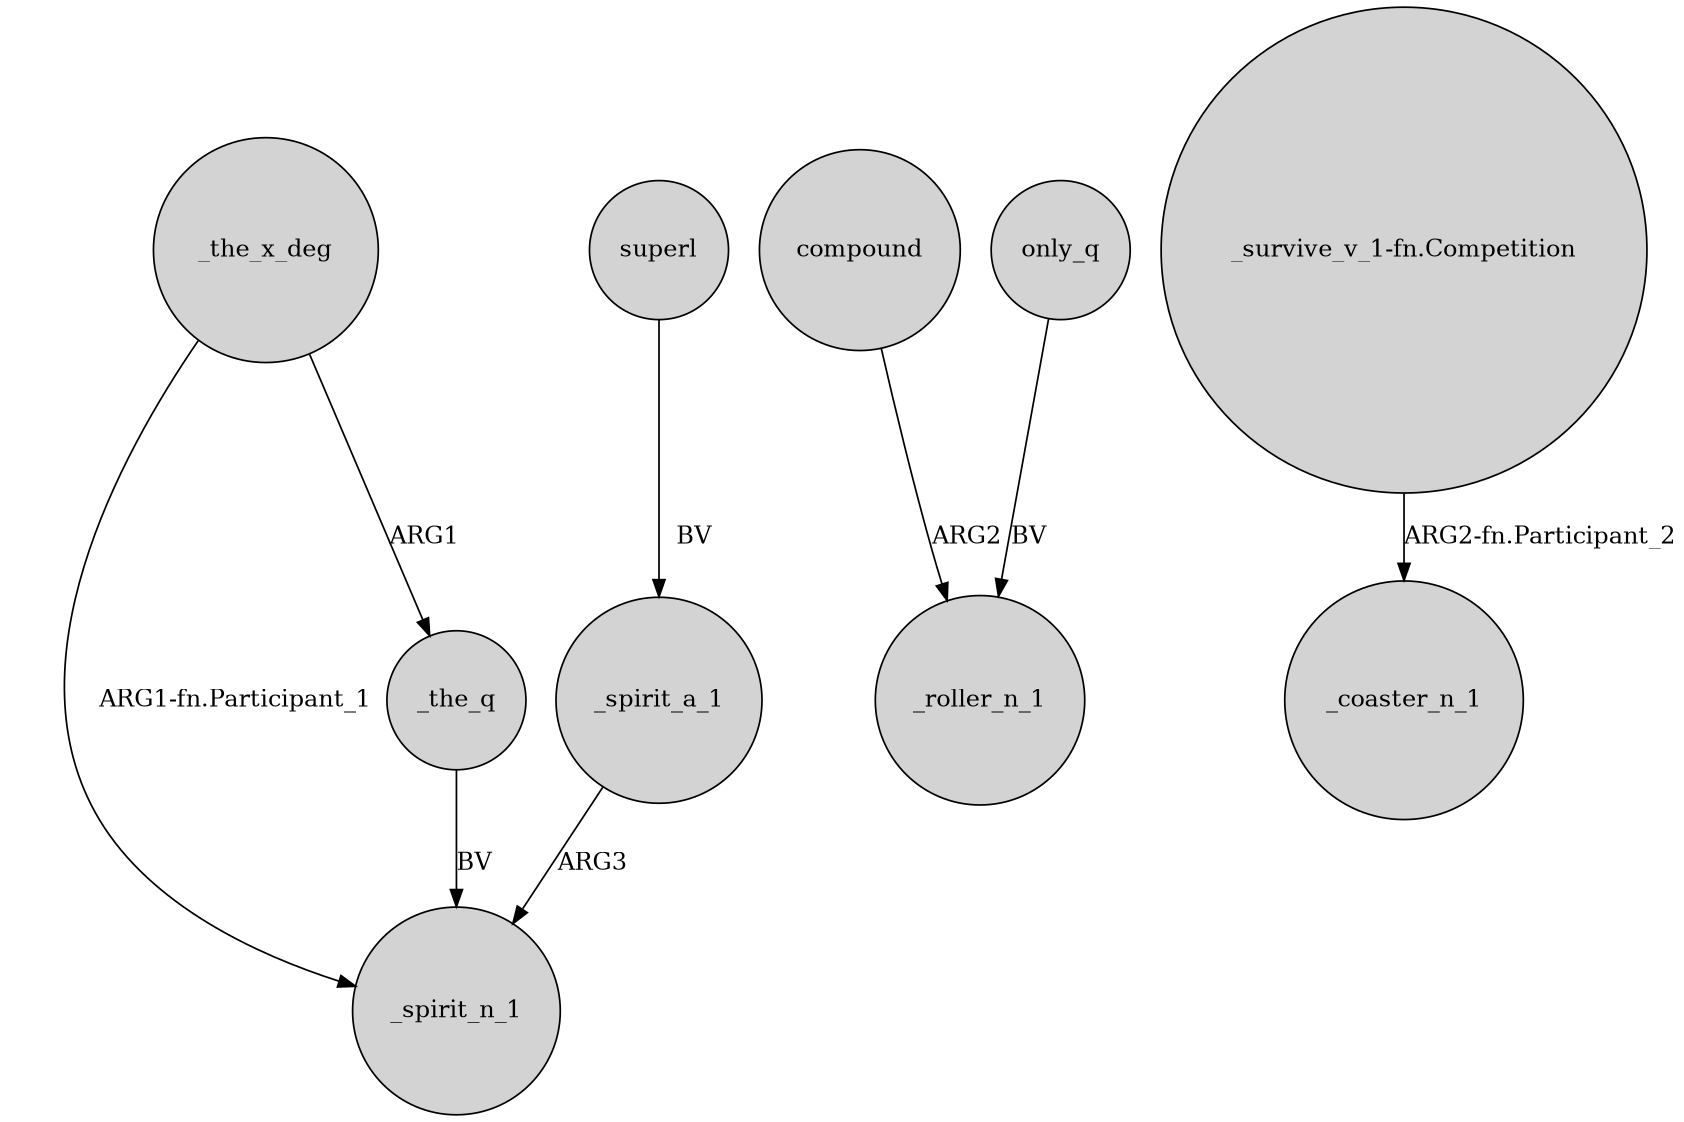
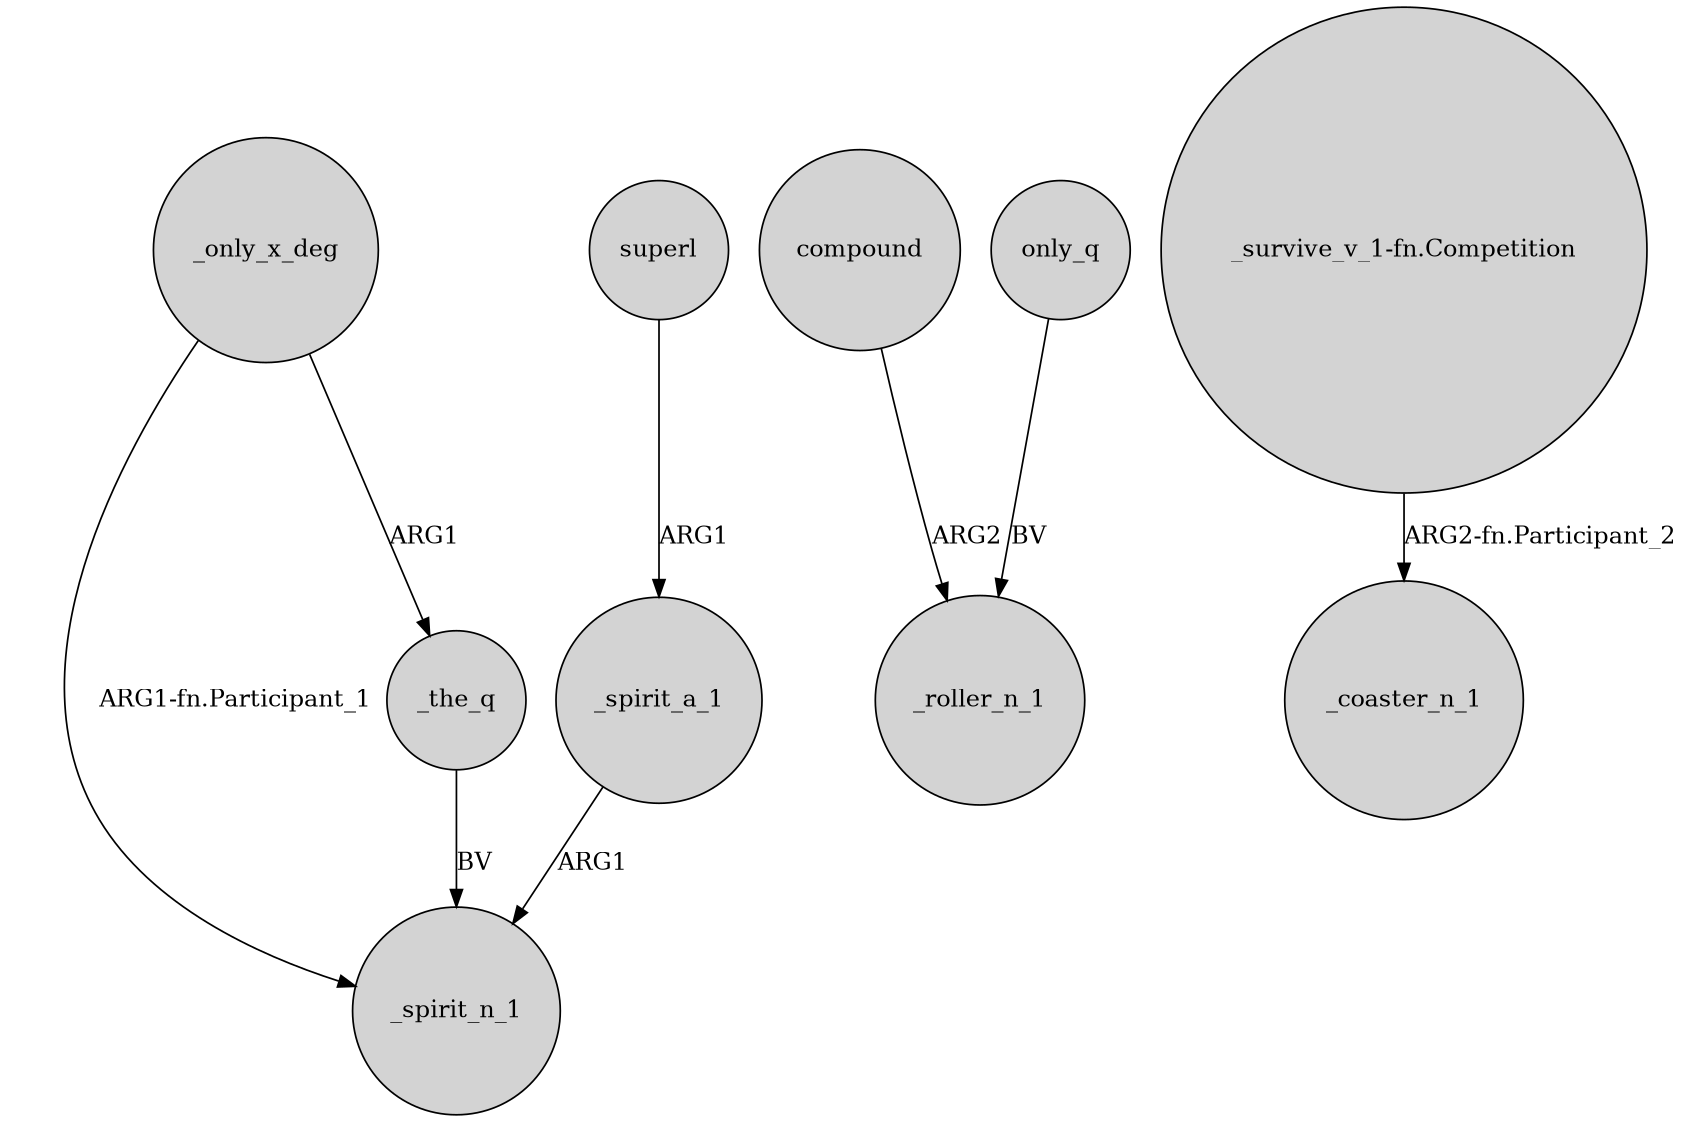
node "_the_x_deg": label "_the_x_deg" -> "_only_x_deg"
edge "superl" -> "_spirit_a_1": label "BV" -> "ARG1"
edge "_spirit_a_1" -> "_spirit_n_1": label "ARG3" -> "ARG1"
